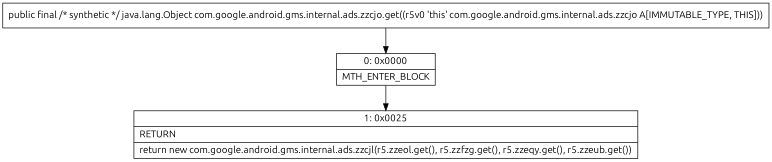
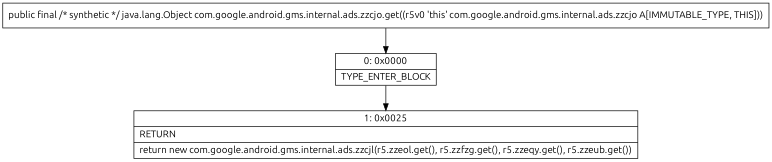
node "0: 0x0000": text "MTH_ENTER_BLOCK" -> "TYPE_ENTER_BLOCK"
